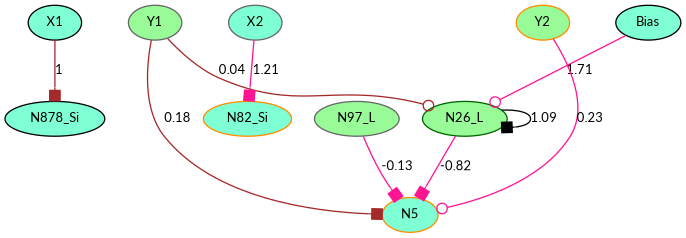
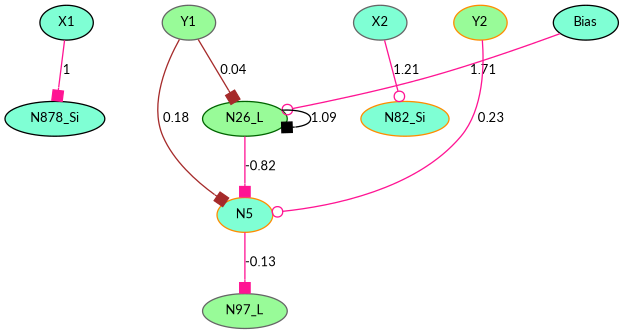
edge "X1" -> "N878_Si": color brown -> deeppink
edge "X2" -> "N82_Si": arrowhead box -> odot
edge "Y1" -> "N26_L": arrowhead odot -> box
edge "N97_L" -> "N5": reversed
